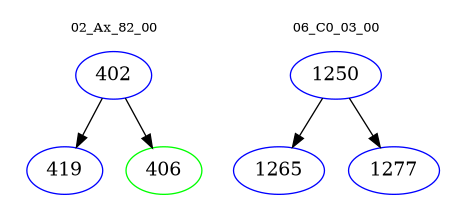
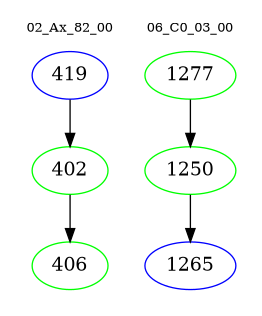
node "402": color blue -> green
node "1250": color blue -> green
edge "402" -> "419": reversed
edge "1250" -> "1277": reversed
node "1277": color blue -> green
